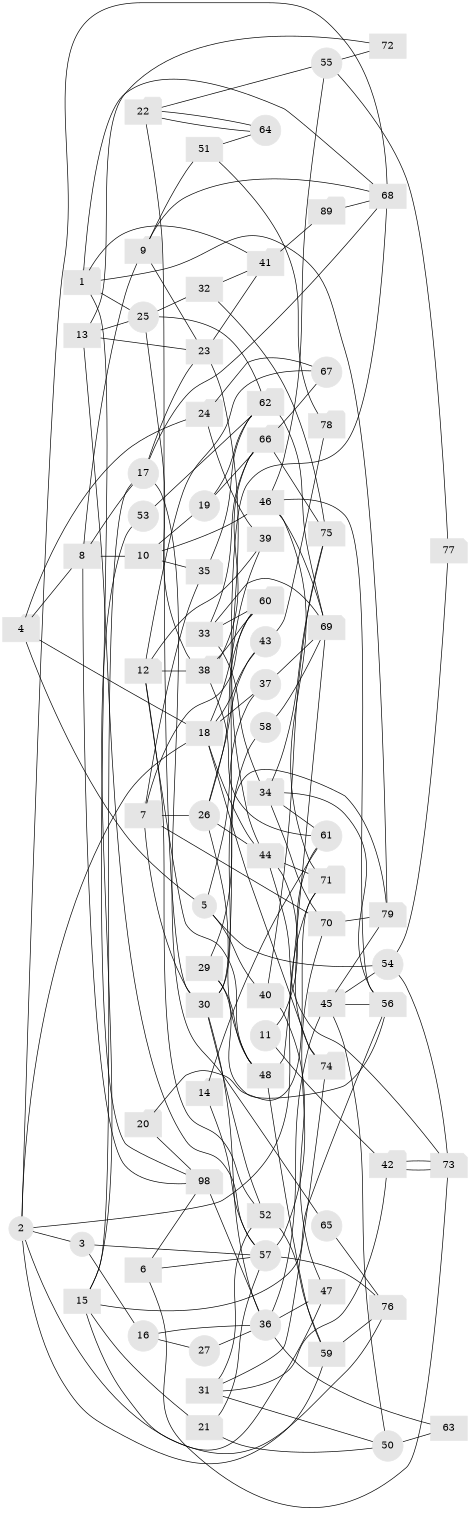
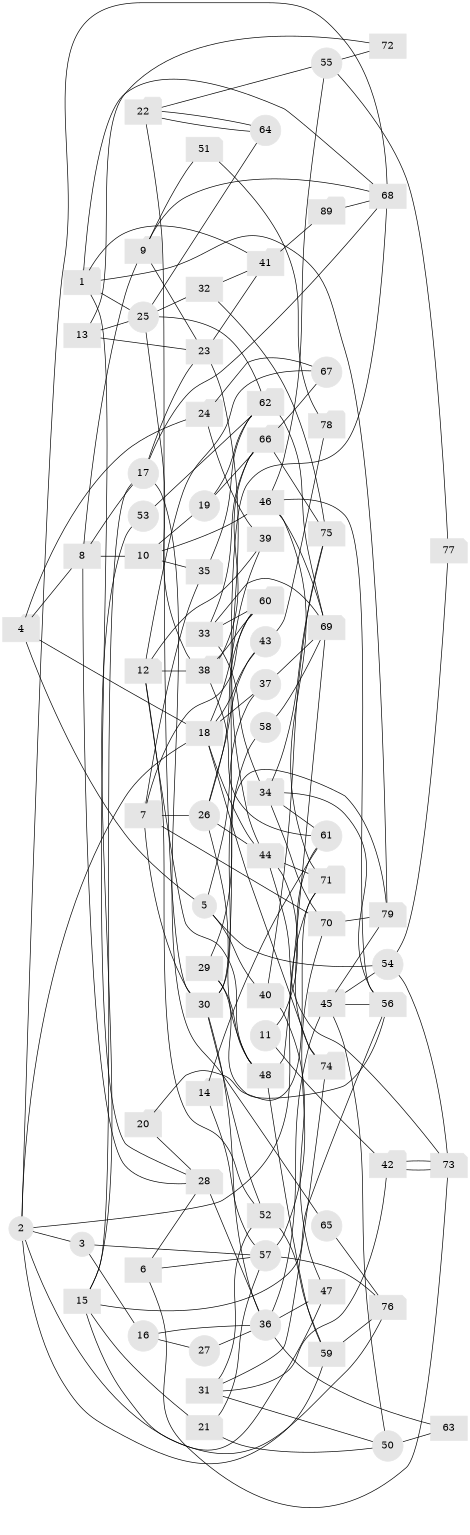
edge "64" -- "51": now "64" -- "25"
edge "13" -- "57": removed
node "98": label "98" -> "28"
